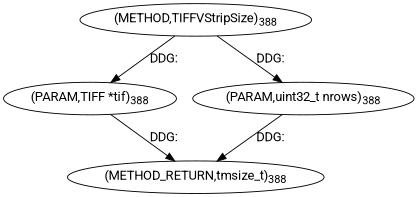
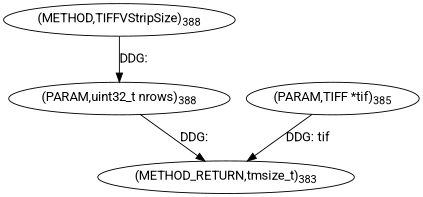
edge "(METHOD,TIFFVStripSize)" -> "(PARAM,TIFF *tif)": removed, label "DDG:"
node "(PARAM,TIFF *tif)": text "388" -> "385"
edge "(PARAM,TIFF *tif)" -> "(METHOD_RETURN,tmsize_t)": label "DDG: " -> "DDG: tif"
node "(METHOD_RETURN,tmsize_t)": text "388" -> "383"
